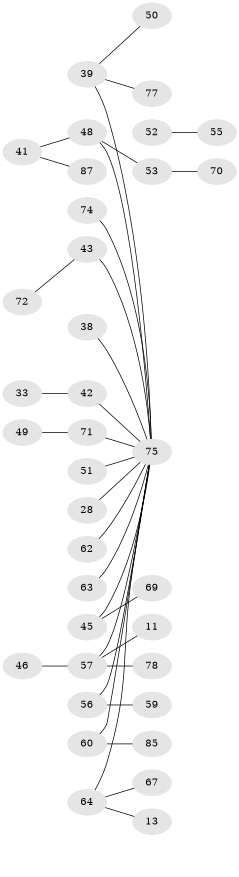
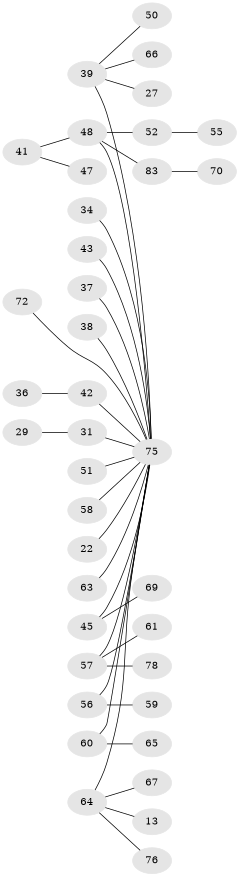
node "66": added
node "77": label "77" -> "27"
edge "48" -- "52": added
node "87": label "87" -> "47"
node "53": label "53" -> "83"
node "74": label "74" -> "34"
edge "43" -- "72": now "75" -- "72"
node "37": added
node "33": label "33" -> "36"
node "49": label "49" -> "29"
node "71": label "71" -> "31"
node "28": label "28" -> "58"
node "62": label "62" -> "22"
node "11": label "11" -> "61"
node "46": removed
node "85": label "85" -> "65"
node "76": added
